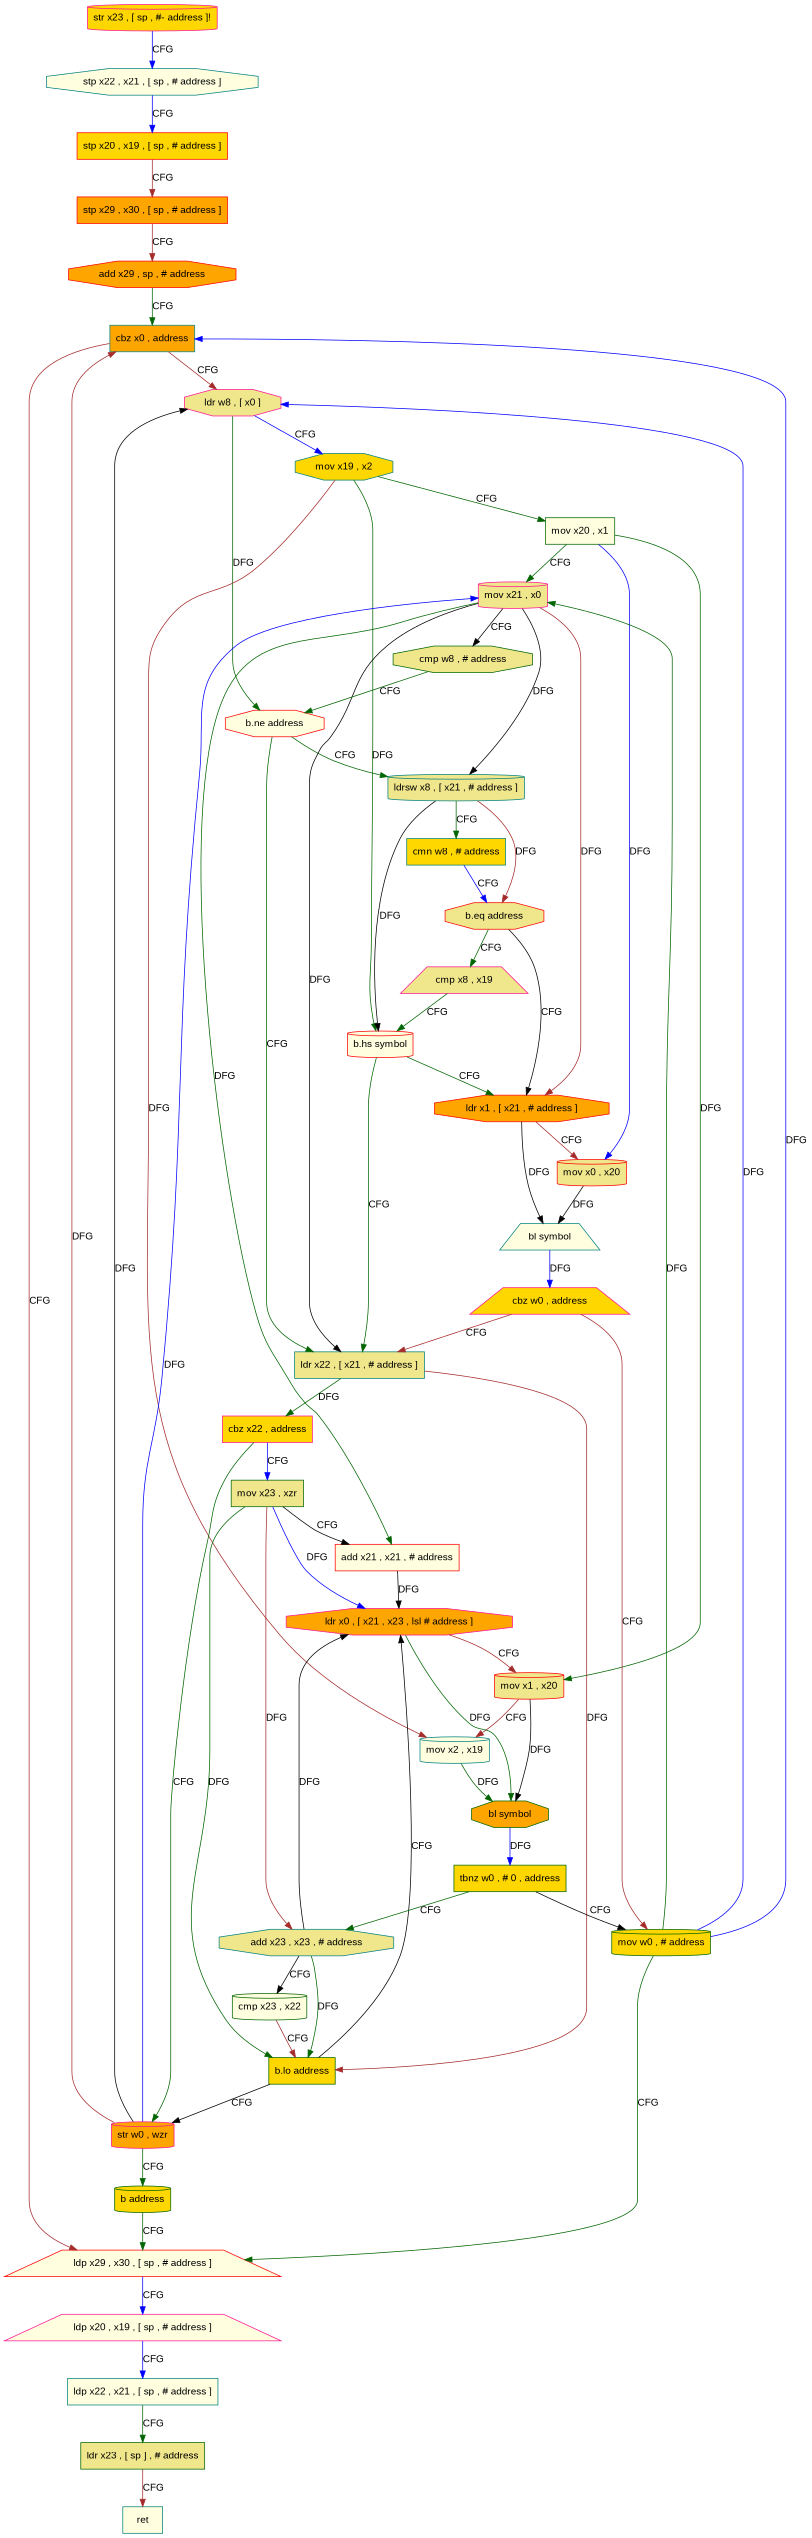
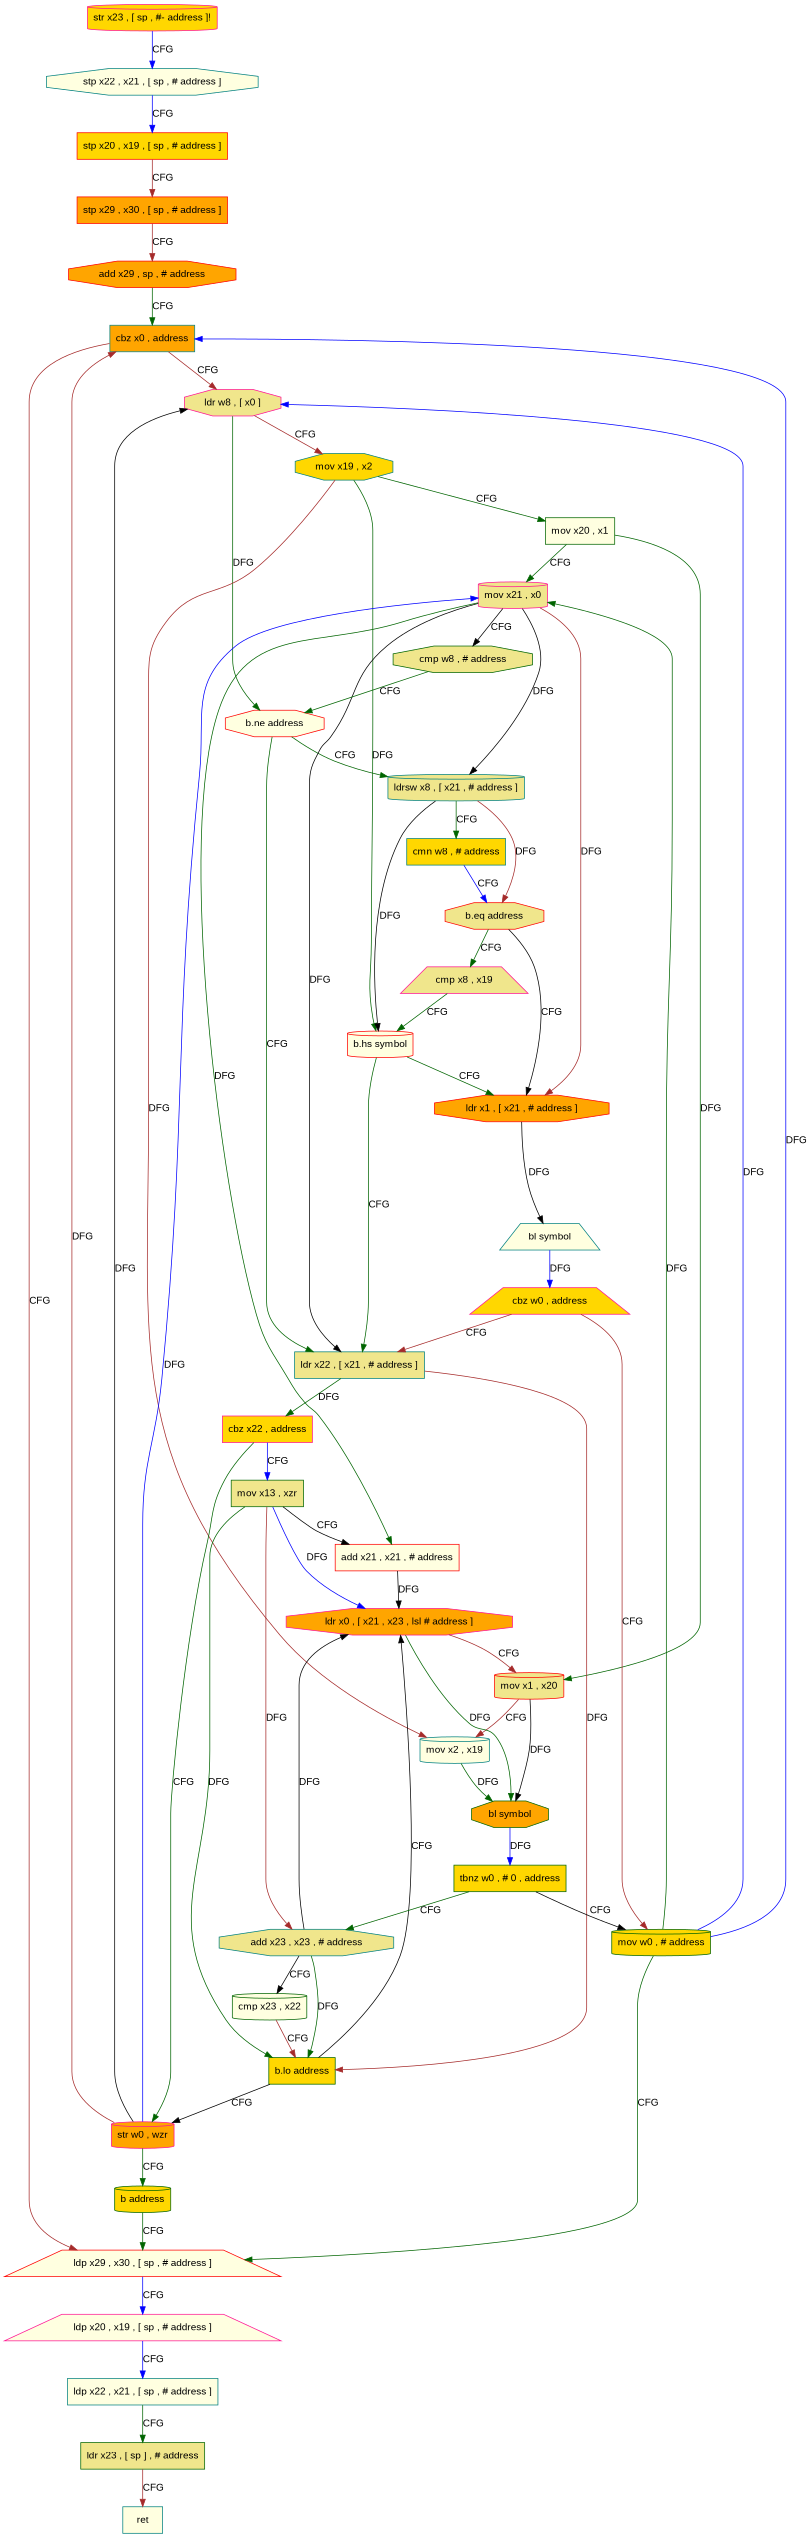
edge "ldr w8 , [ x0 ]" -> "mov x19 , x2": color blue -> brown
node "mov x0 , x20": removed
node "mov x23 , xzr": label "mov x23 , xzr" -> "mov x13 , xzr"
